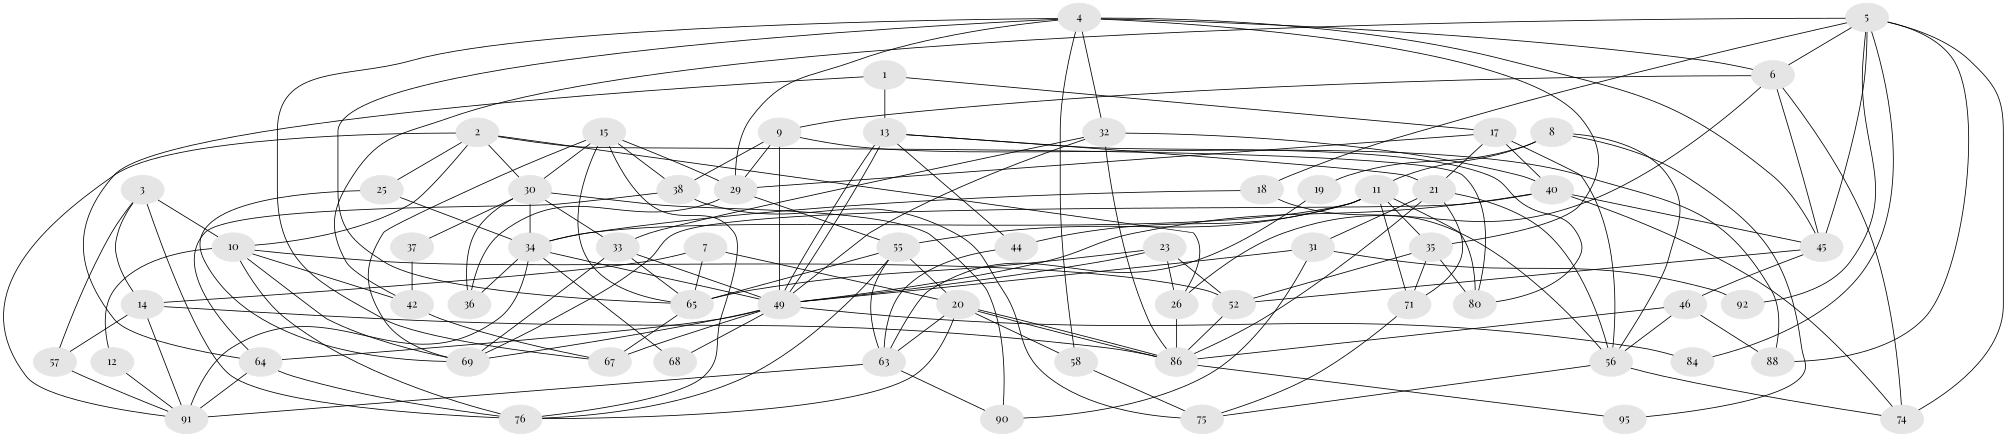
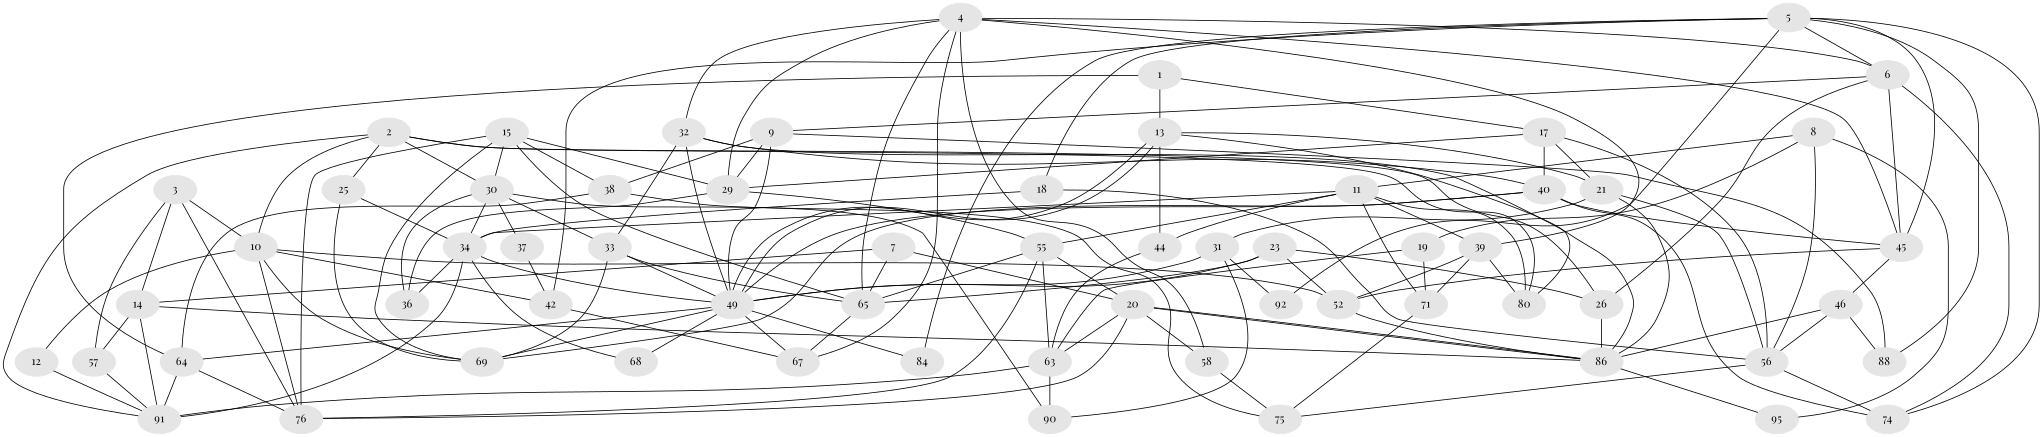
node "35": label "35" -> "39"
edge "21" -- "71": now "19" -- "71"
